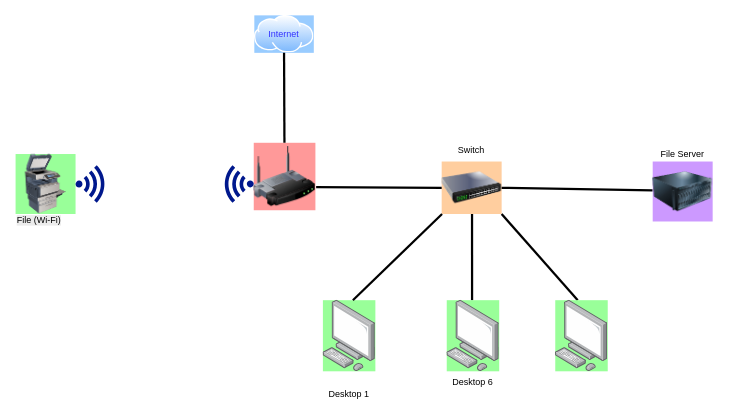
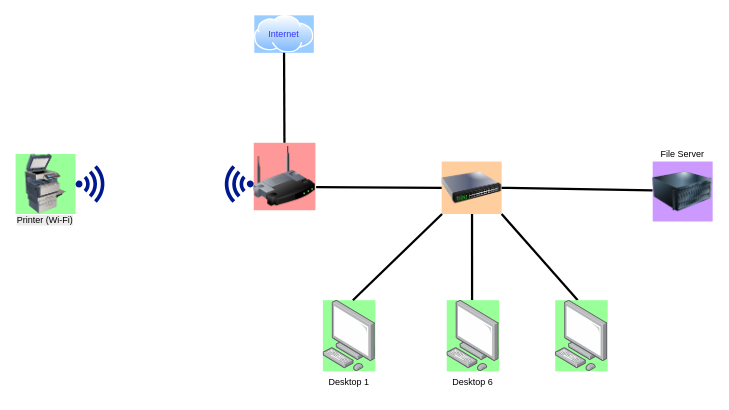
node "Switch": removed
node "File (Wi-Fi)": label "File (Wi-Fi)" -> "Printer (Wi-Fi)"
node "Desktop 1": moved (349, 394) -> (349, 383)
